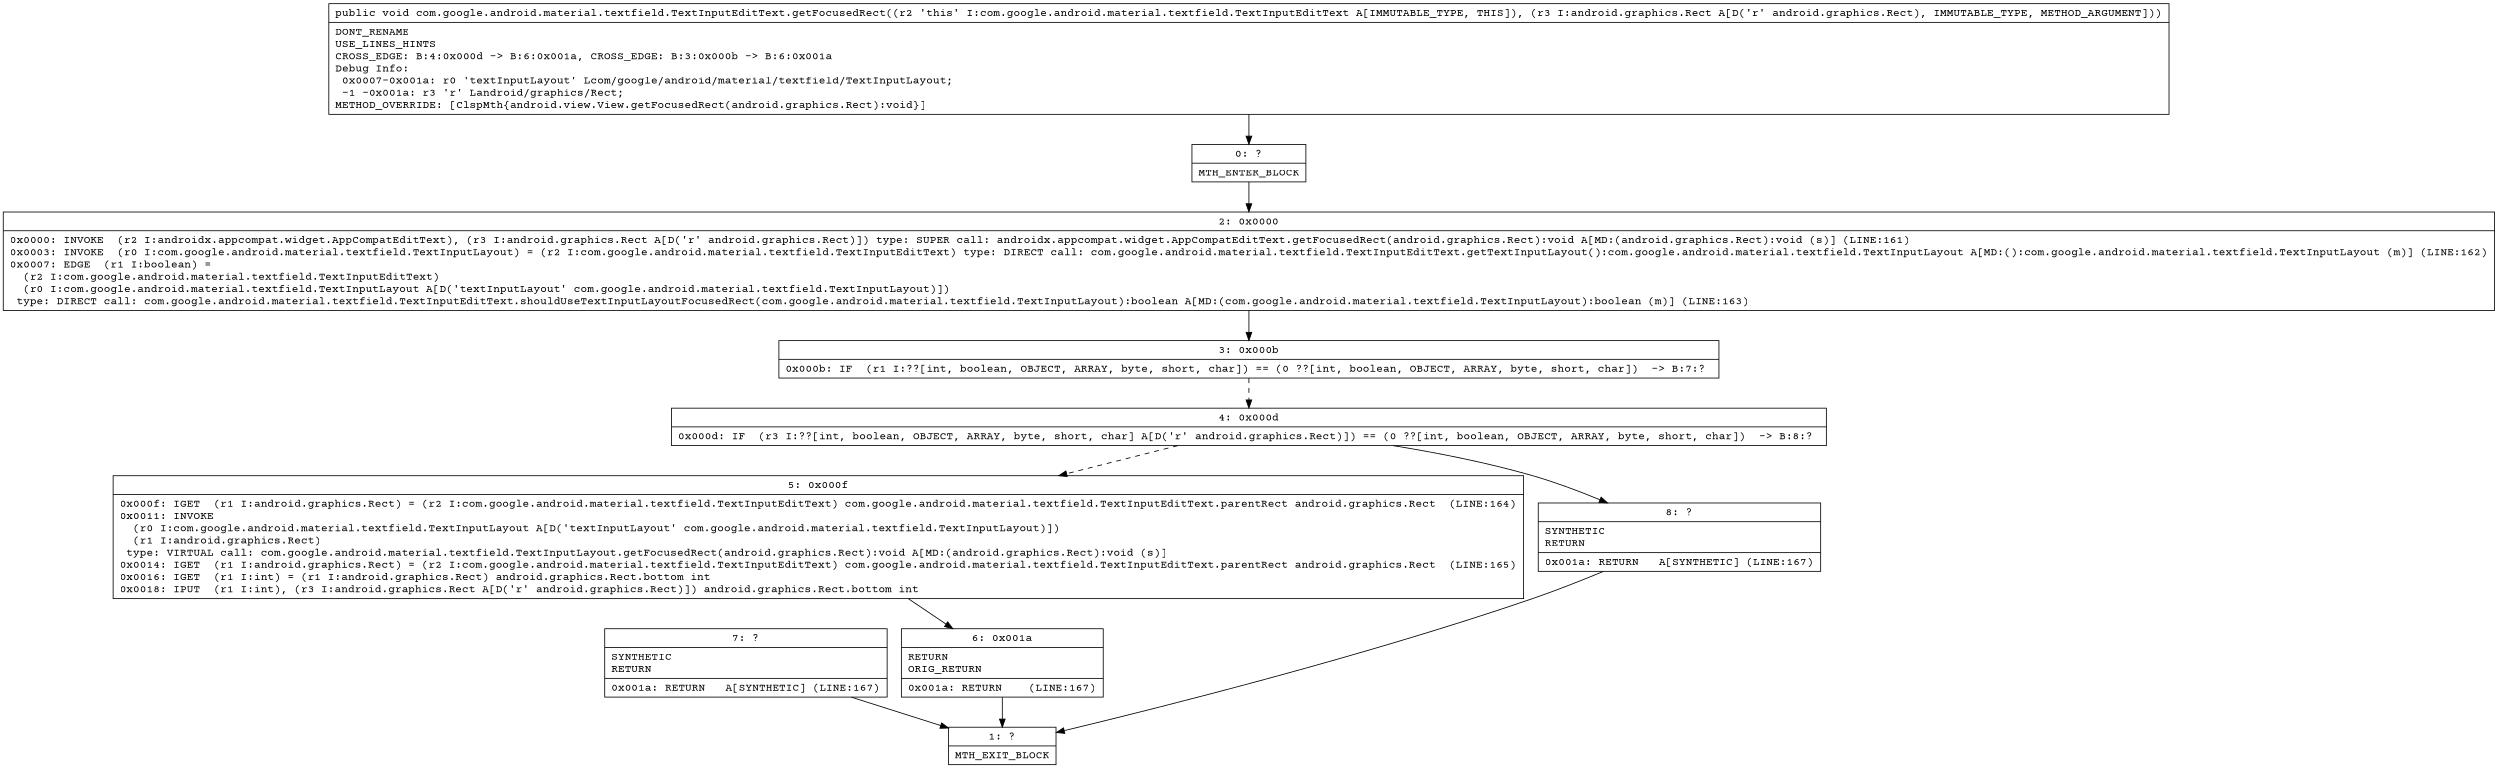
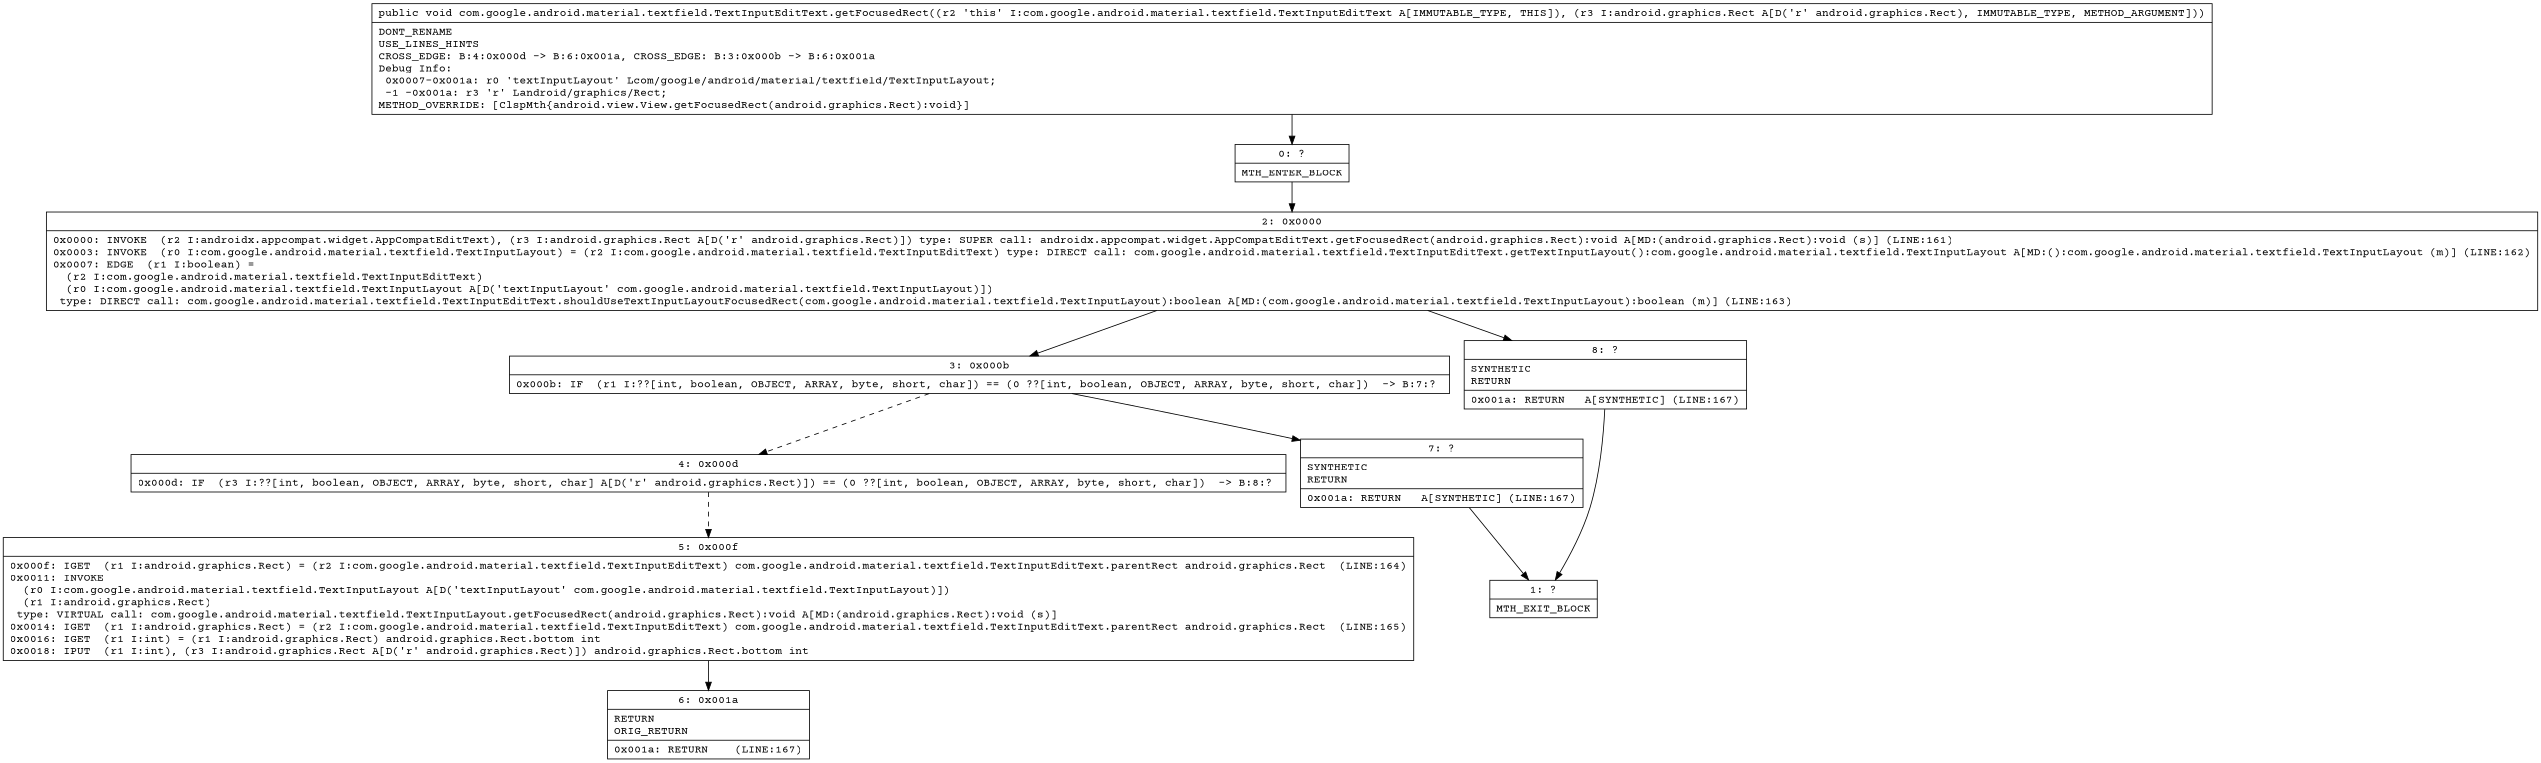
edge "3: 0x000b" -> "7: ?": added
edge "4: 0x000d" -> "8: ?": now "2: 0x0000" -> "8: ?"
edge "6: 0x001a" -> "1: ?": removed
